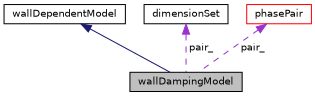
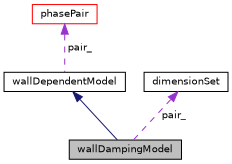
edge "wallDampingModel" -> "phasePair": now "wallDependentModel" -> "phasePair"
